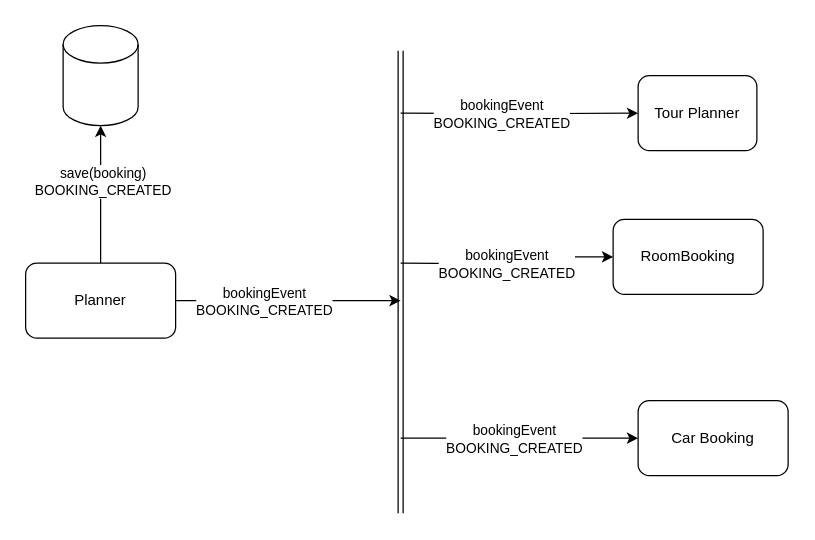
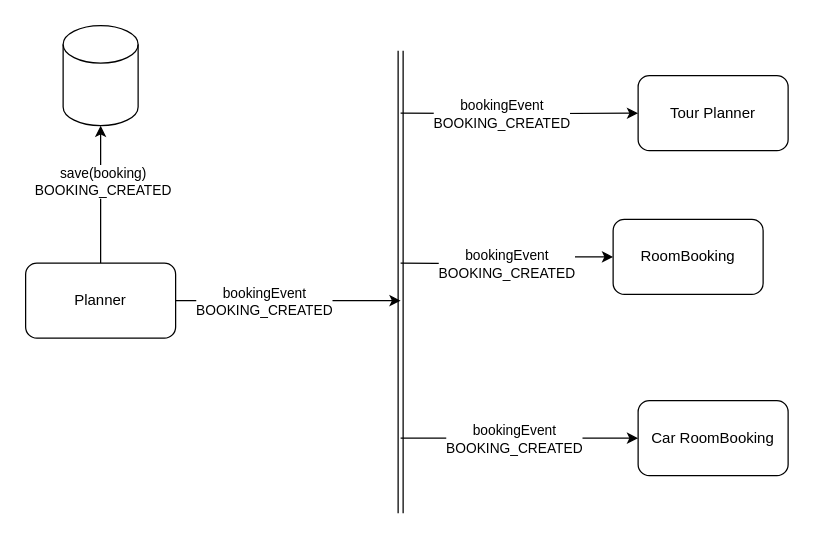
node "Tour Planner": size 119x75 -> 150x75
node "Car Booking": label "Car Booking" -> "Car RoomBooking"
